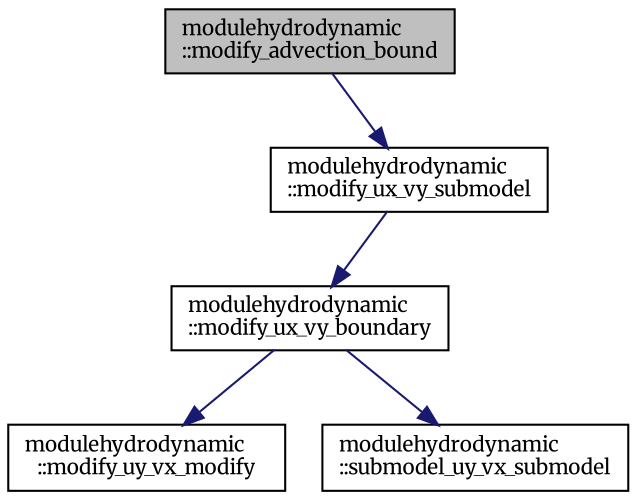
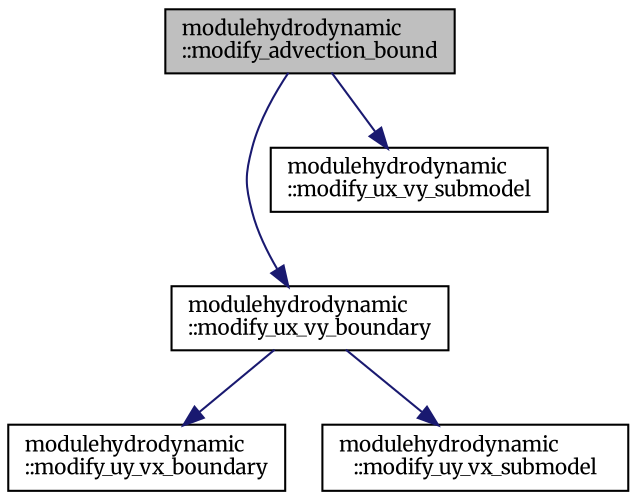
edge "modulehydrodynamic ::modify_ux_vy_submodel" -> "modulehydrodynamic ::modify_ux_vy_boundary": now "modulehydrodynamic ::modify_advection_bound" -> "modulehydrodynamic ::modify_ux_vy_boundary"
node "modulehydrodynamic ::modify_uy_vx_modify": label "modulehydrodynamic ::modify_uy_vx_modify" -> "modulehydrodynamic ::modify_uy_vx_boundary"
node "modulehydrodynamic ::submodel_uy_vx_submodel": label "modulehydrodynamic ::submodel_uy_vx_submodel" -> "modulehydrodynamic ::modify_uy_vx_submodel"
